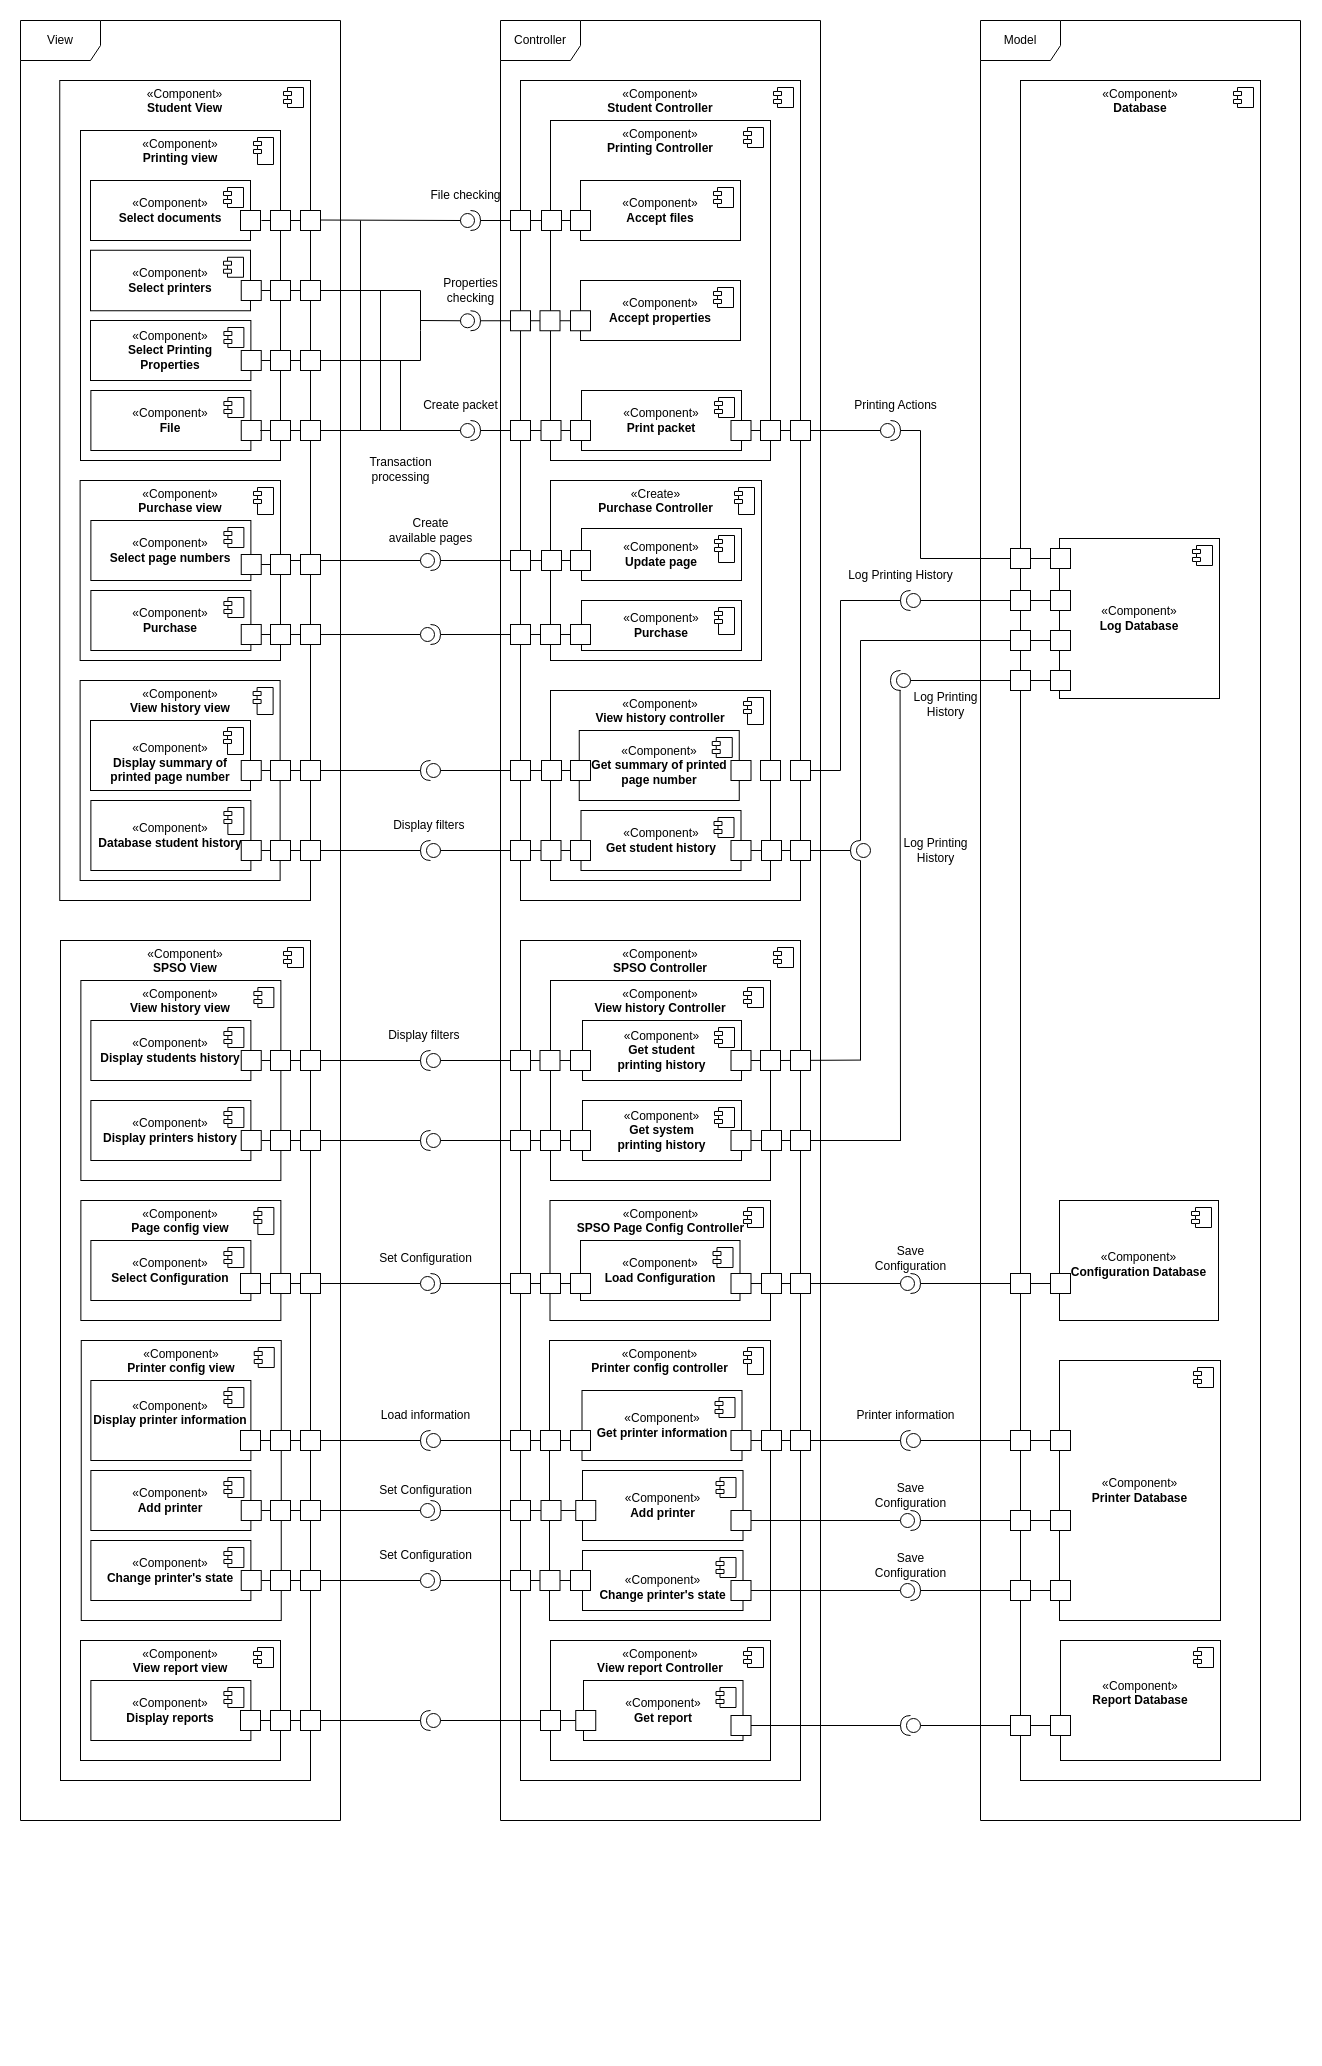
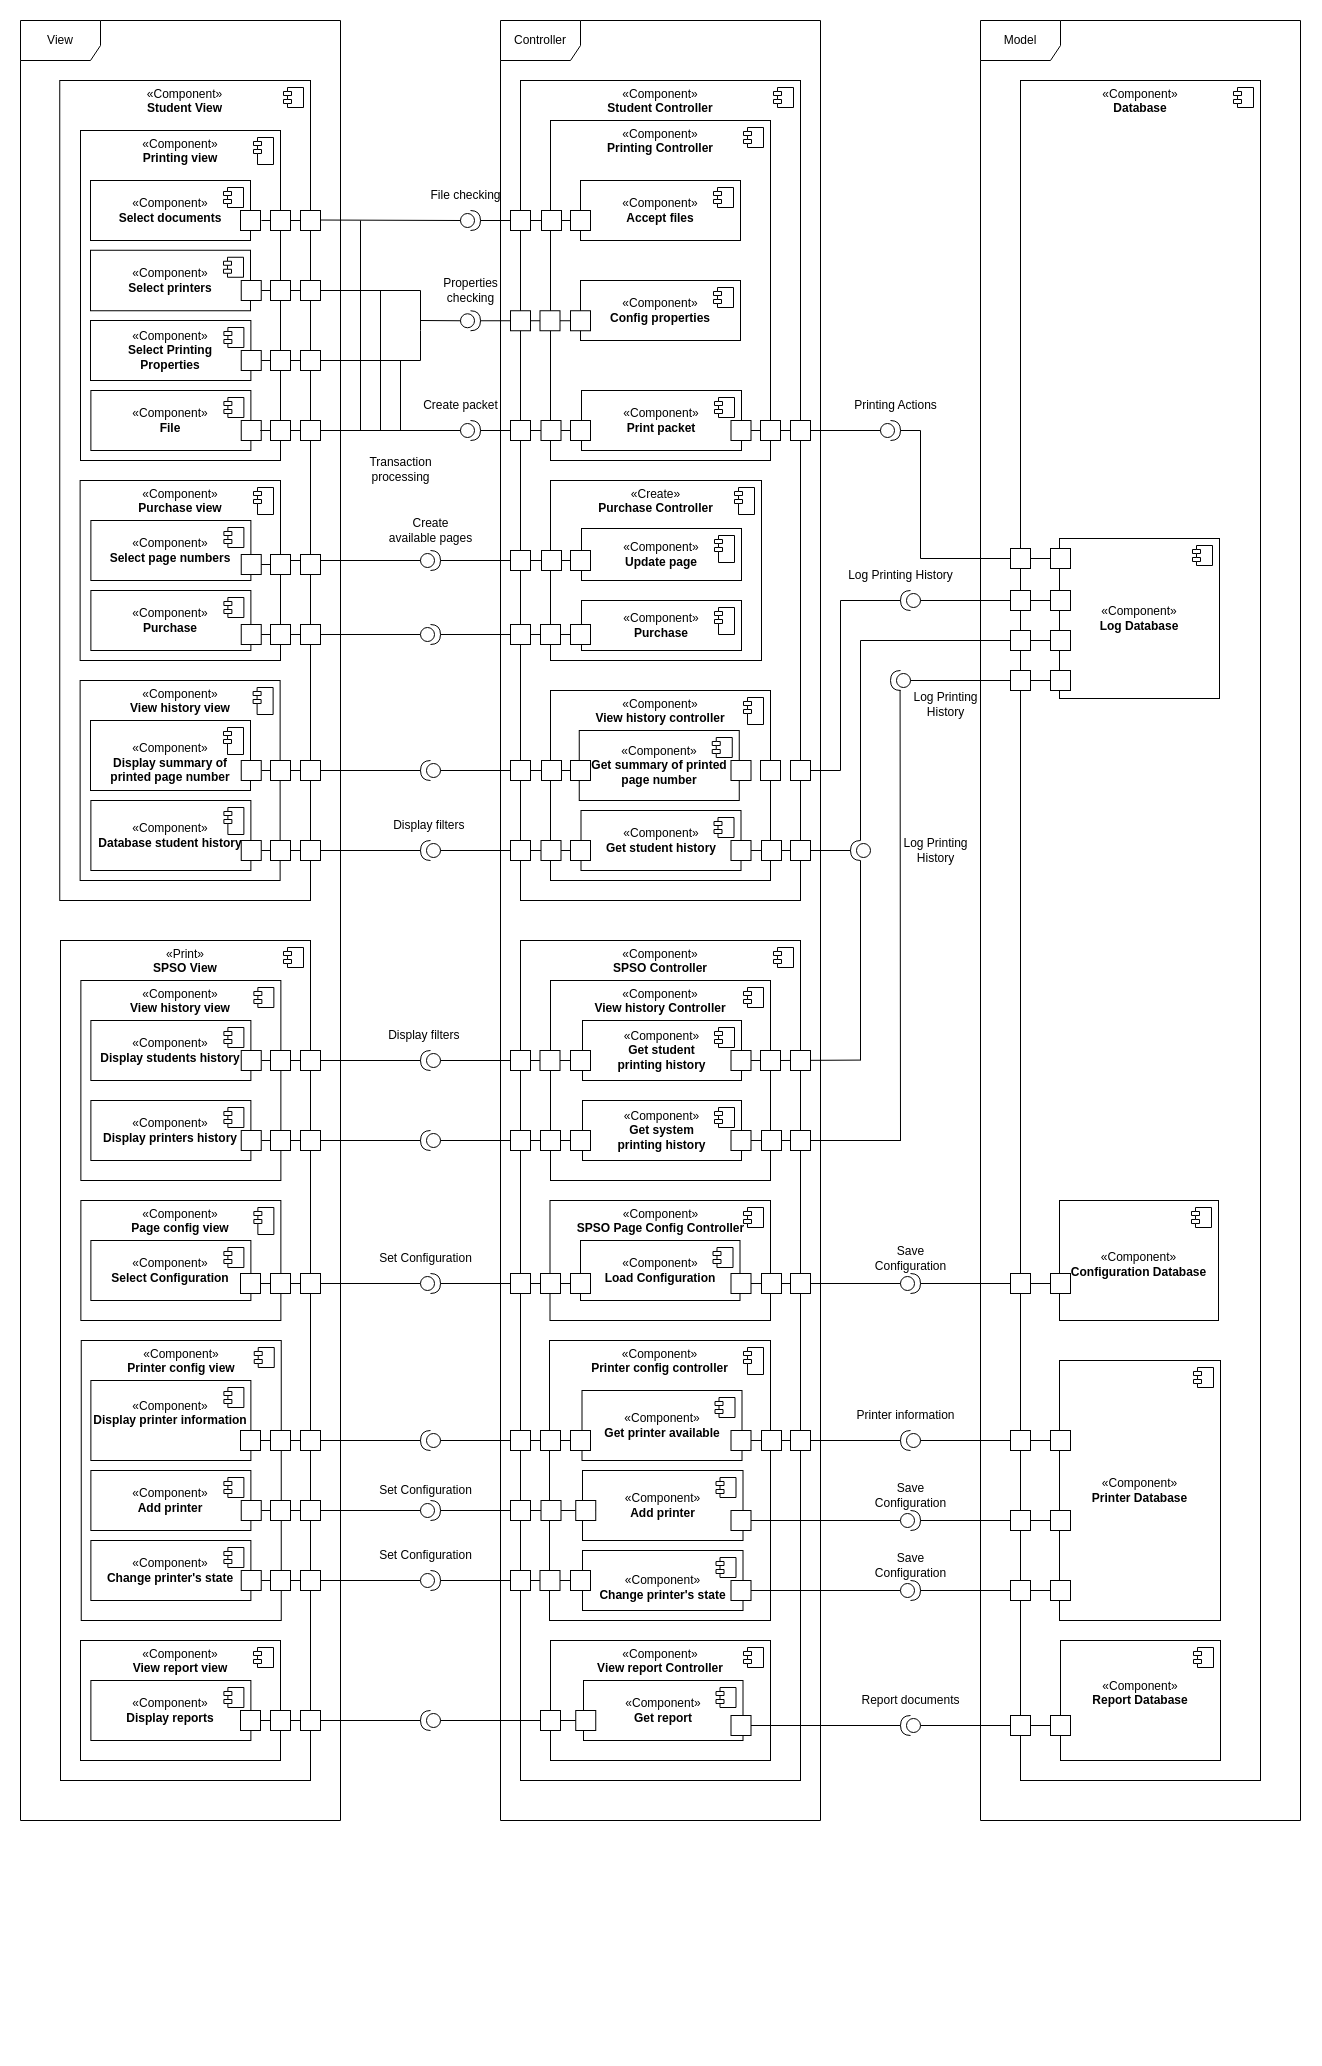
node "«Component» Accept properties": label "«Component» Accept properties" -> "«Component» Config properties"
node "«Component» SPSO View": label "«Component» SPSO View" -> "«Print» SPSO View"
node "Load information": removed
node "«Component» Get printer information": label "«Component» Get printer information" -> "«Component» Get printer available"
node "Report documents": added
